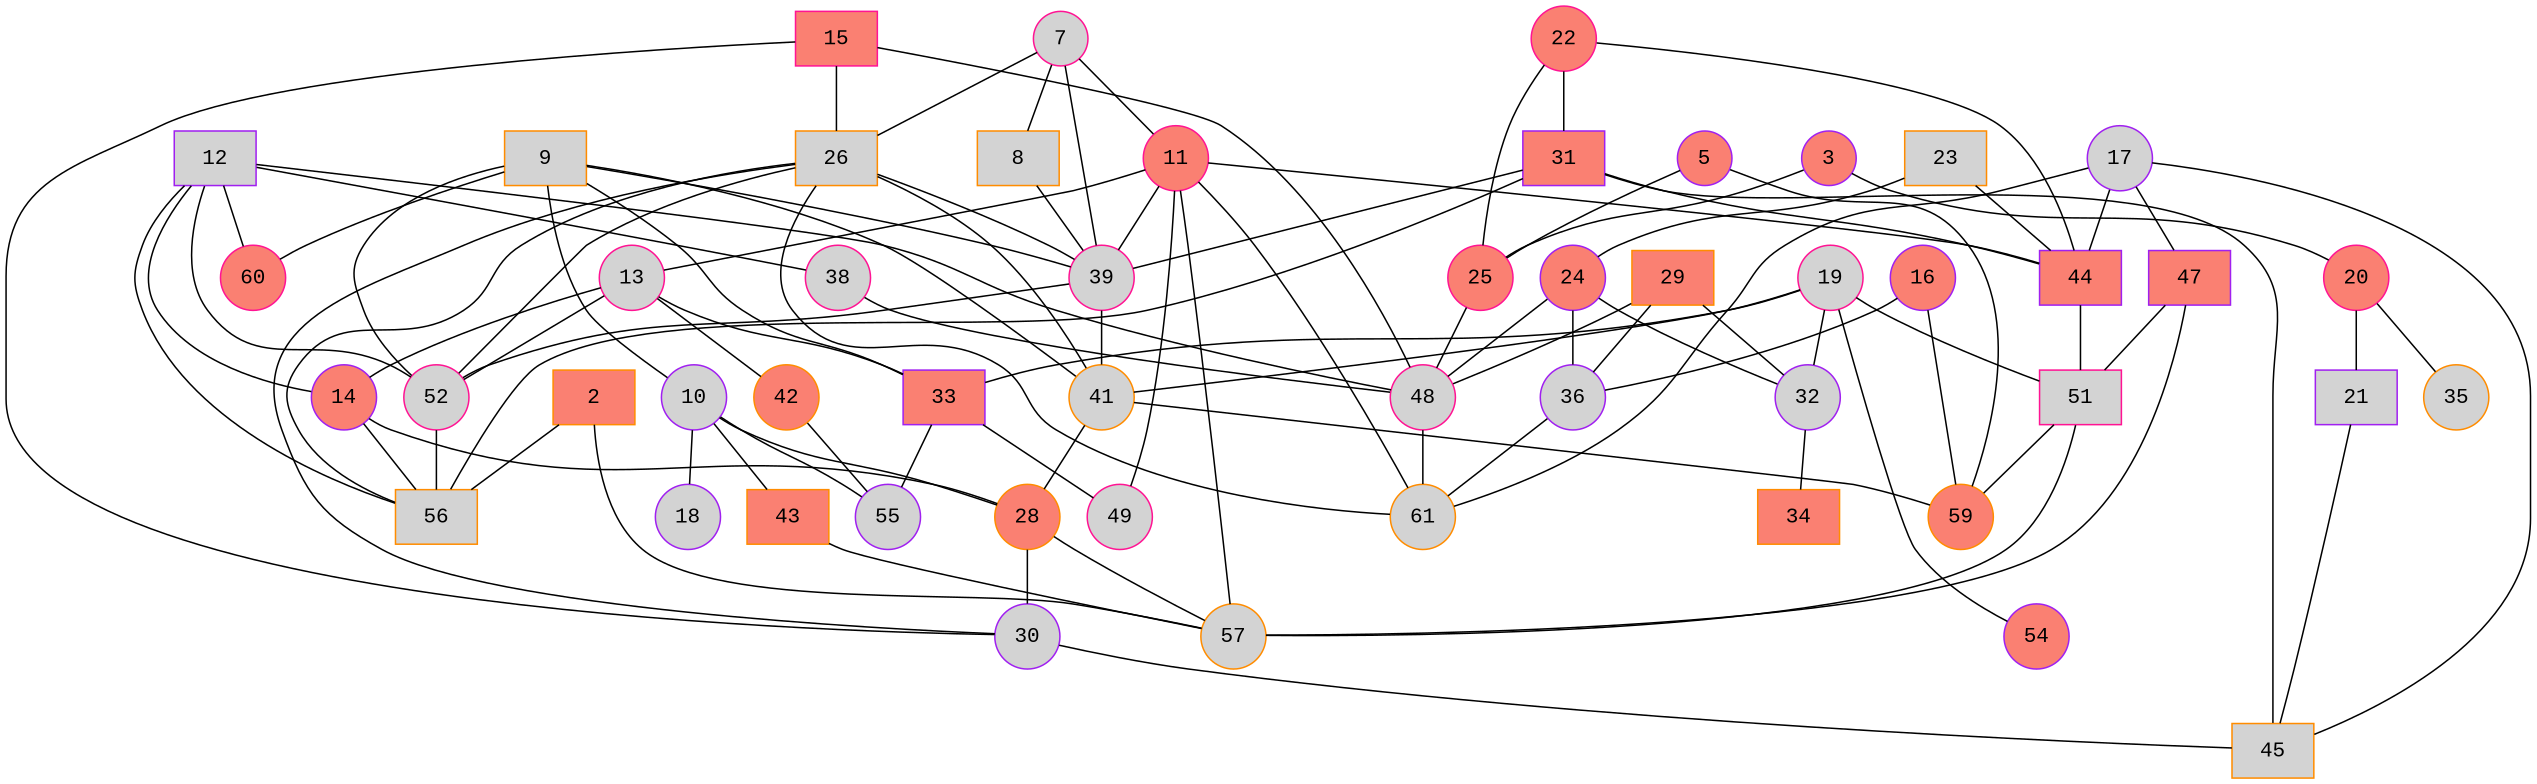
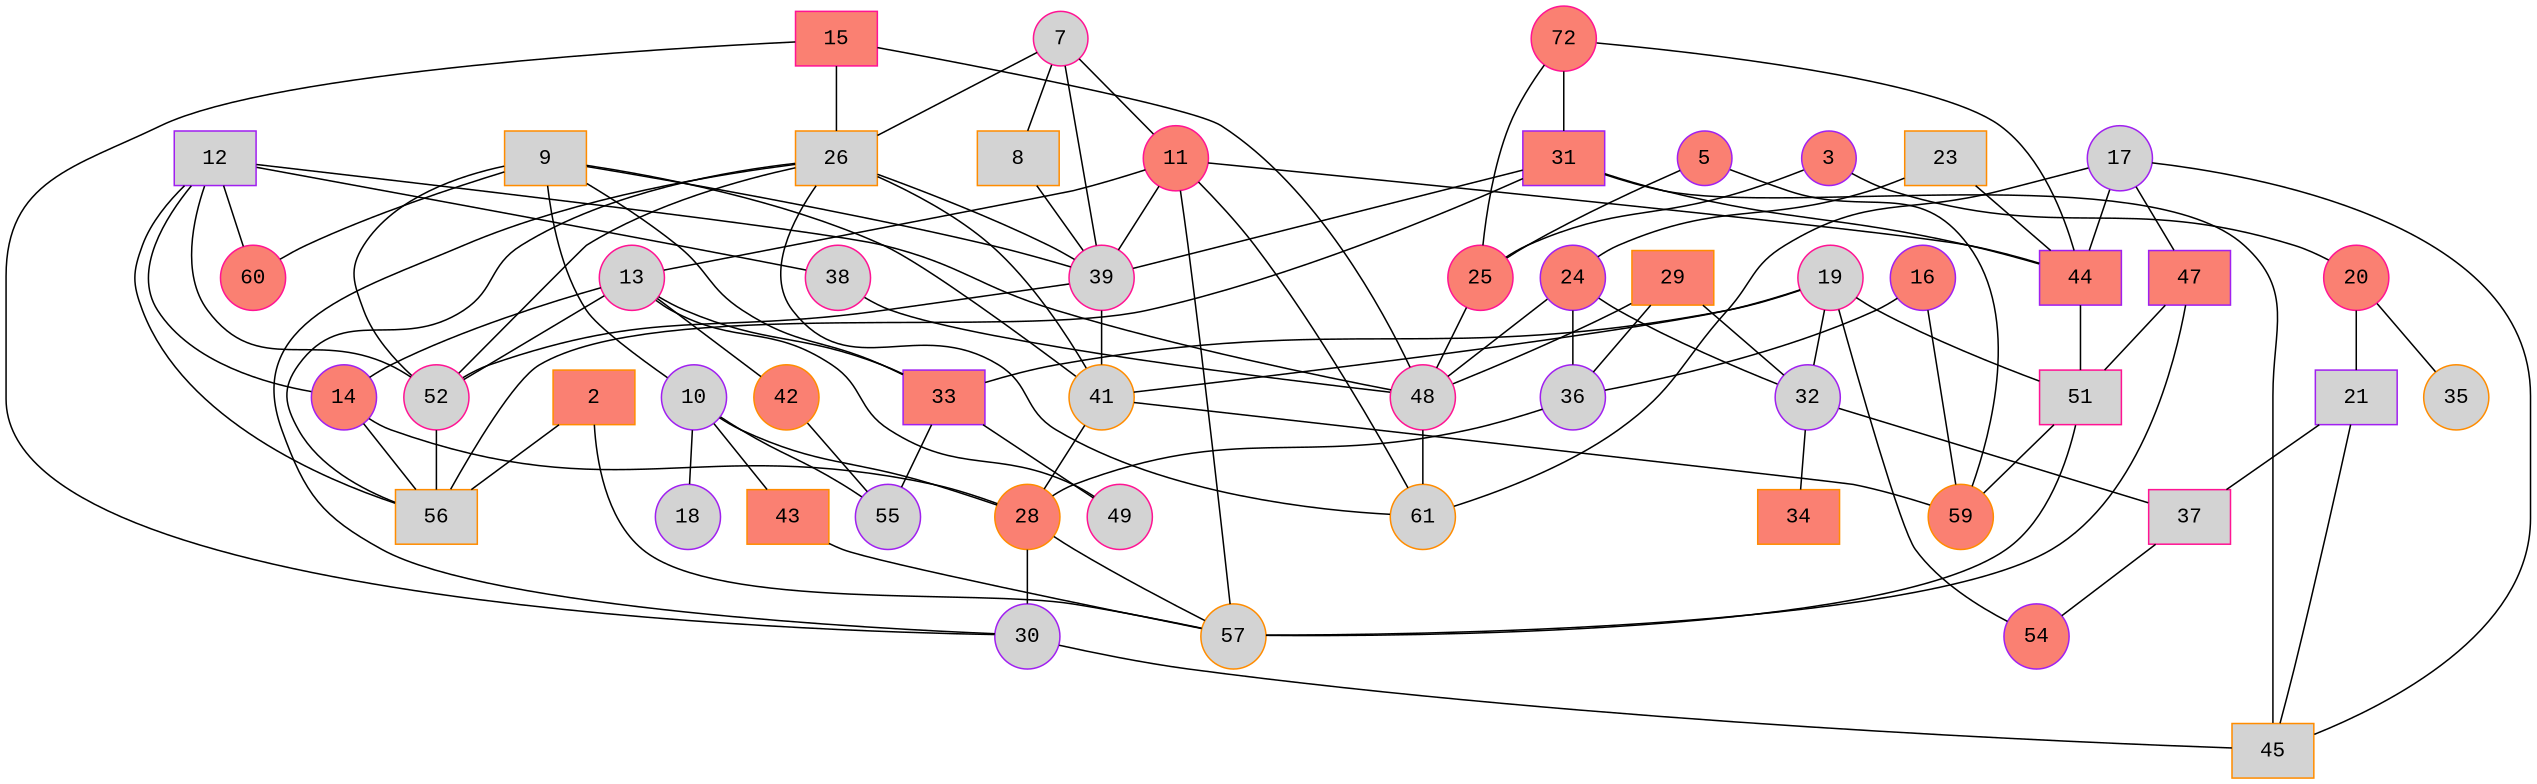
node "22": label "22" -> "72"
edge "11" -- "49": now "13" -- "49"
edge "36" -- "61": now "36" -- "28"
node "37": added
